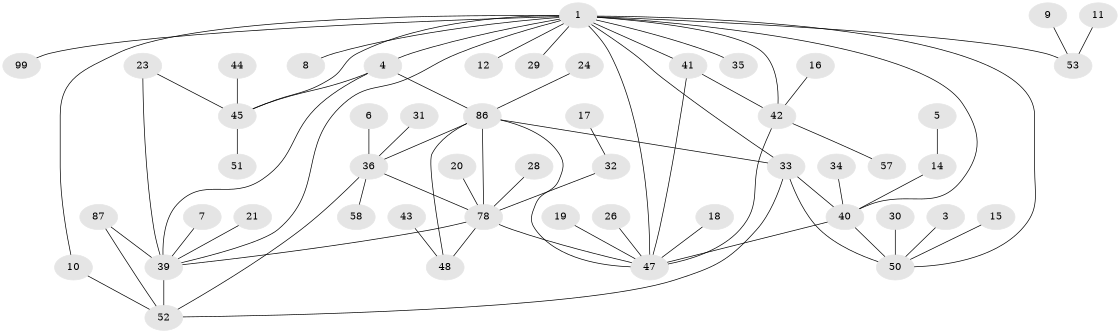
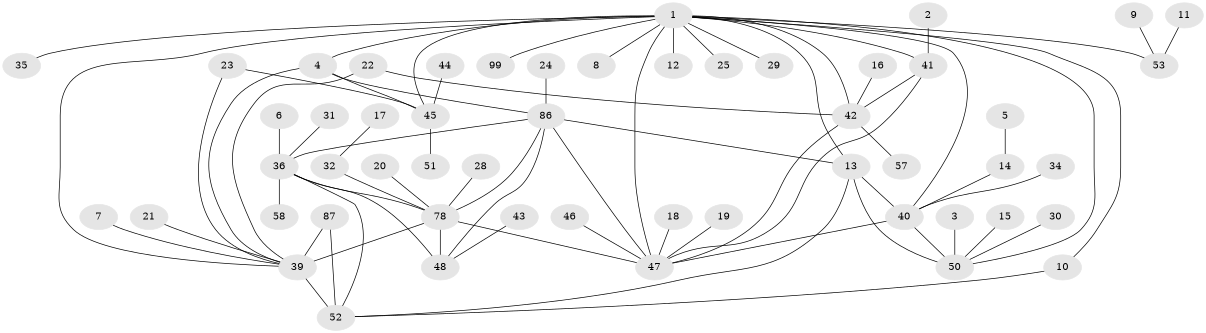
node "2": added
node "22": added
node "25": added
node "33": label "33" -> "13"
edge "36" -- "48": added
node "26": label "26" -> "46"
